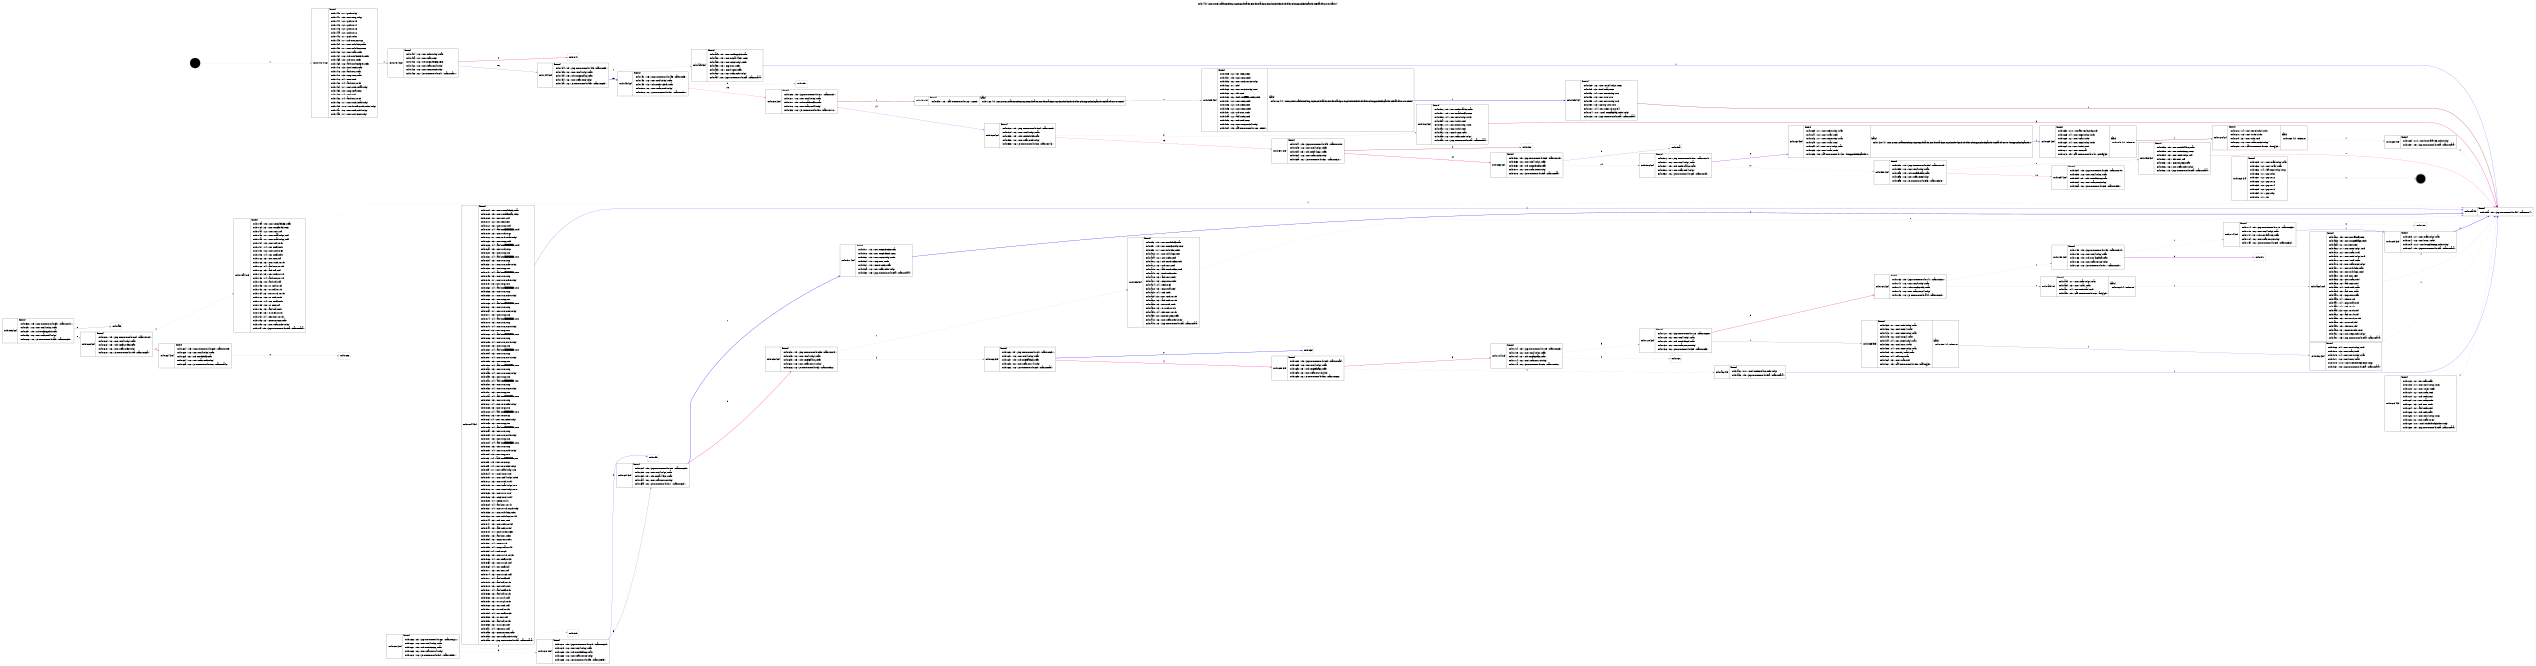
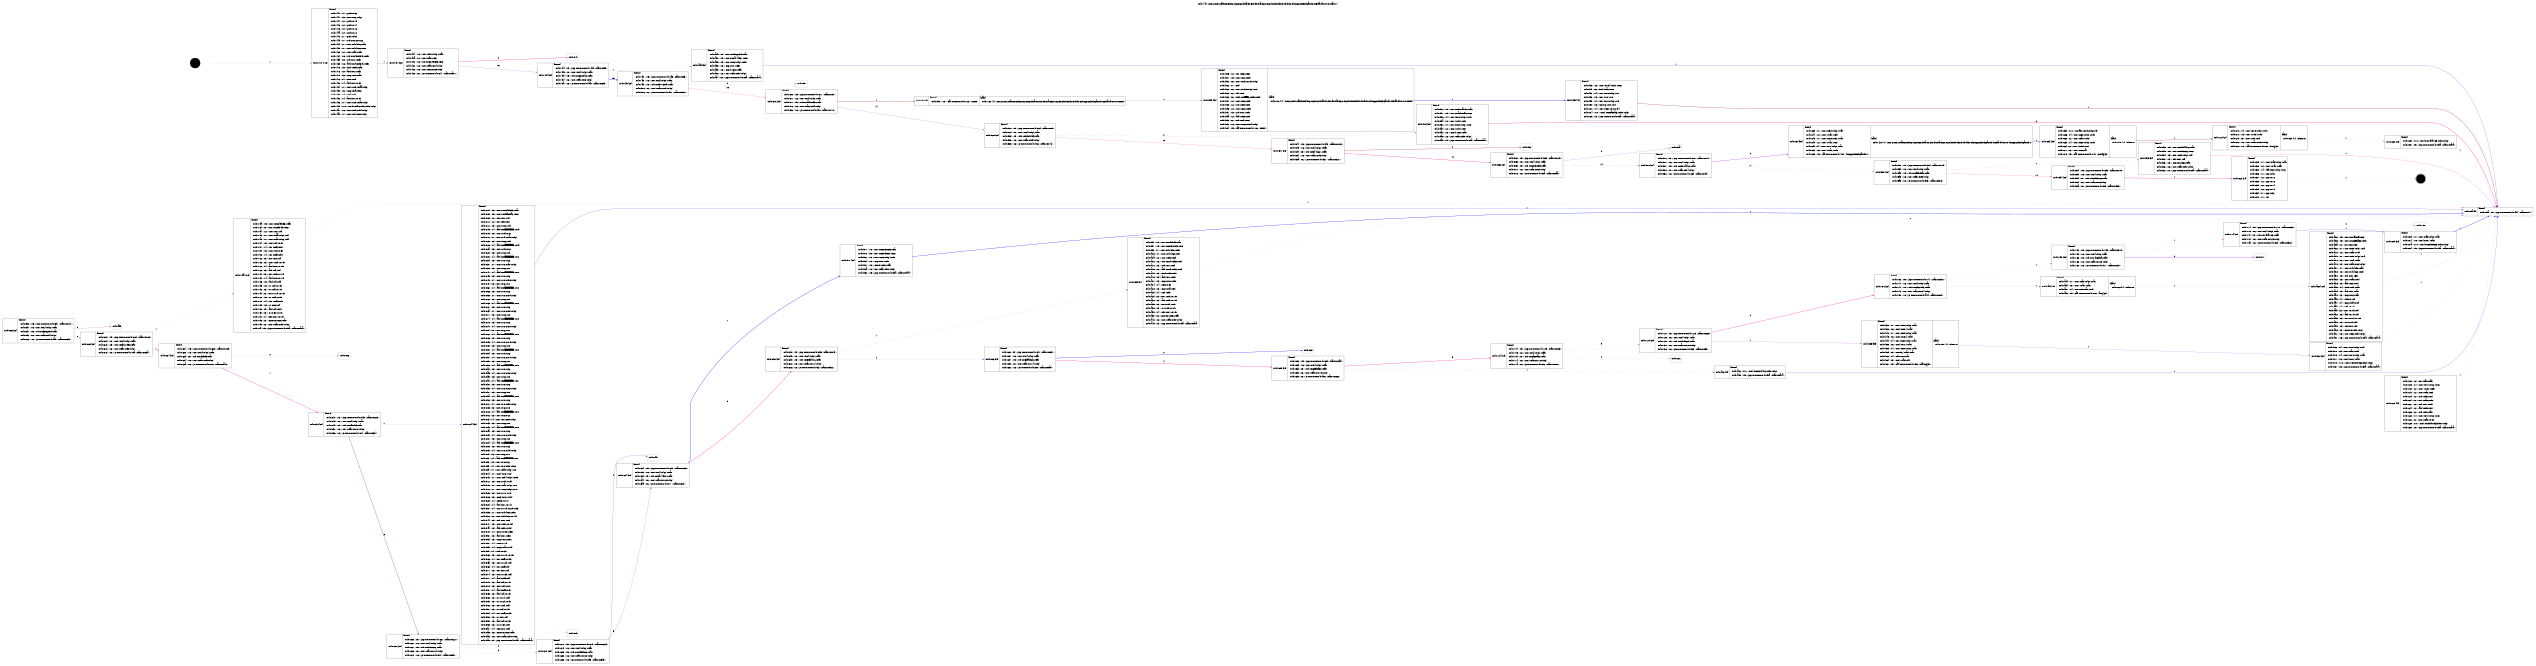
edge "0x4015b4 [28]" -> "0x401e29 [24]": added, label "1"
node "0x401640 [28]": added
